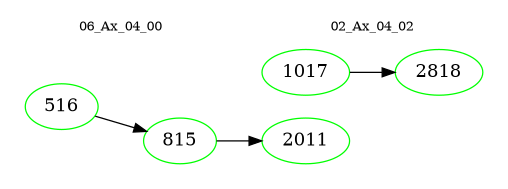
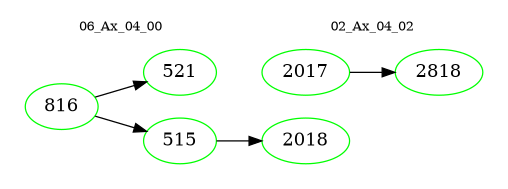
node "521": added
node "1017": label "1017" -> "2017"
node "516": label "516" -> "816"
node "815": label "815" -> "515"
node "2011": label "2011" -> "2018"
